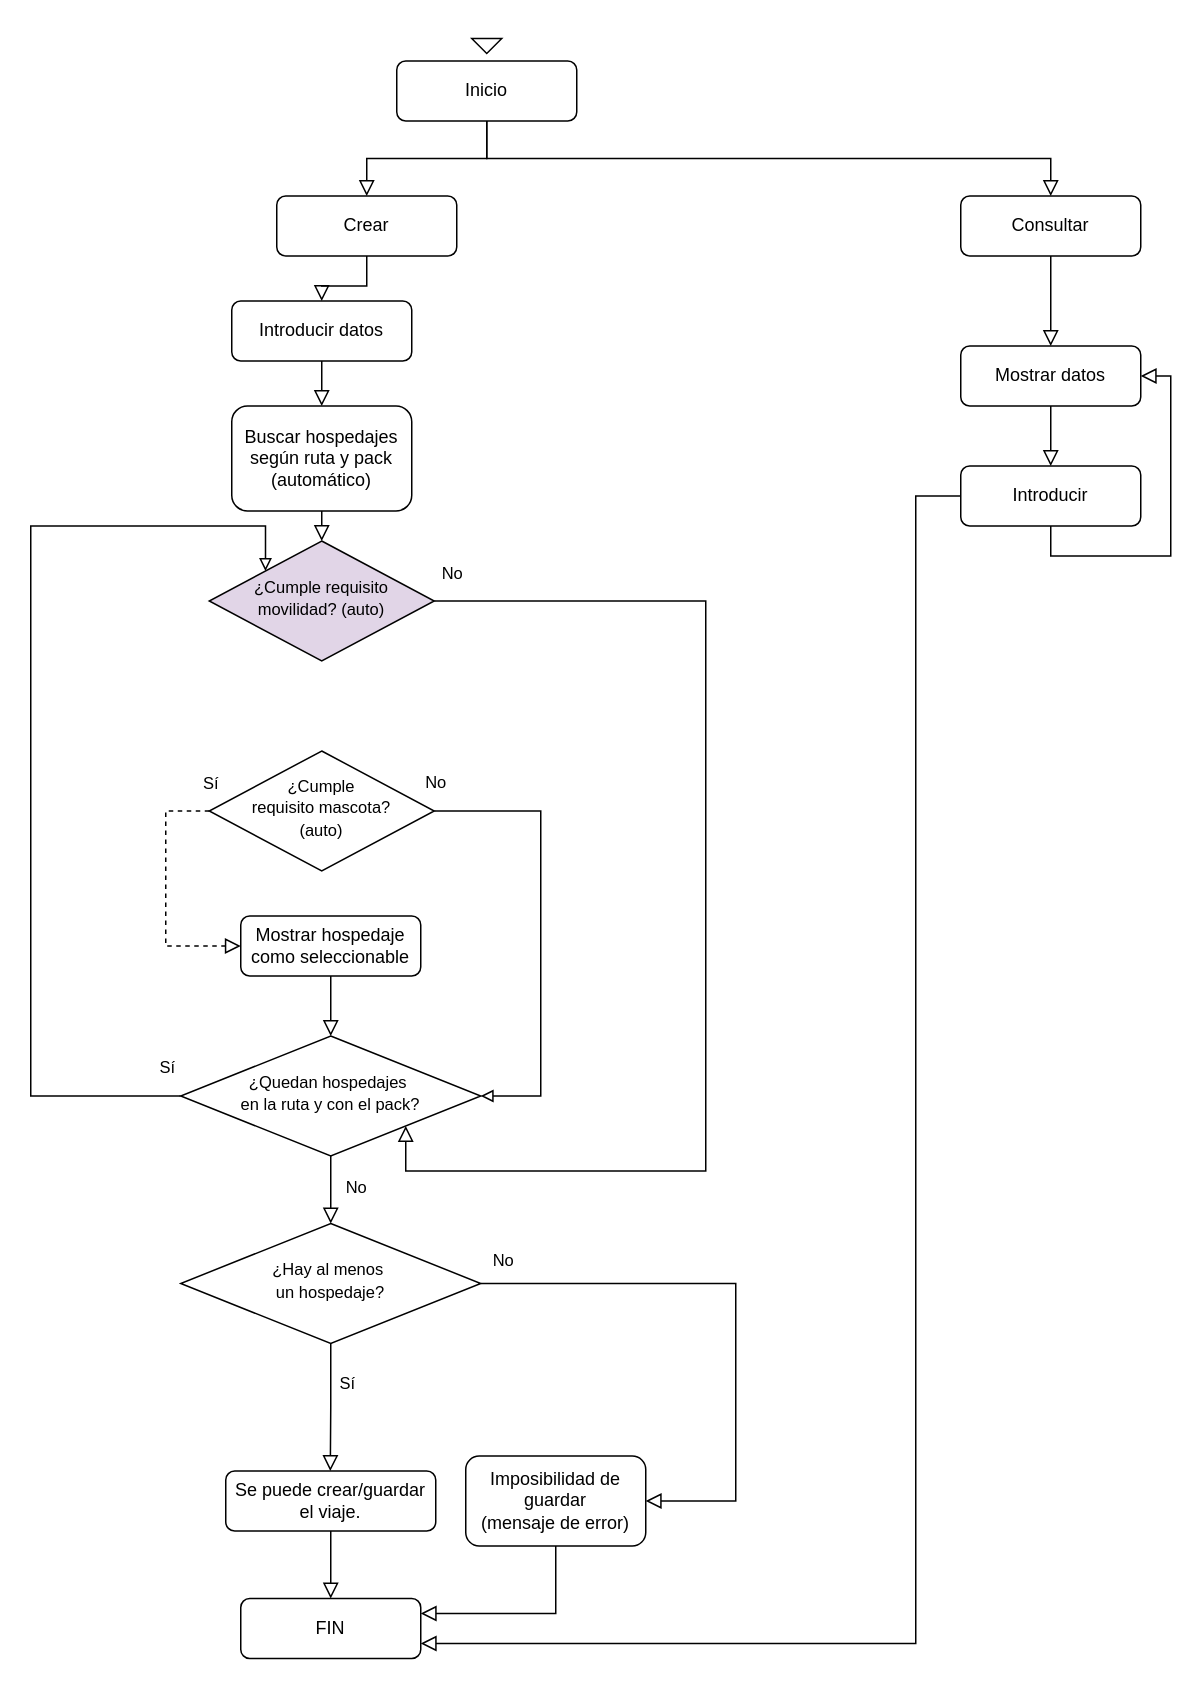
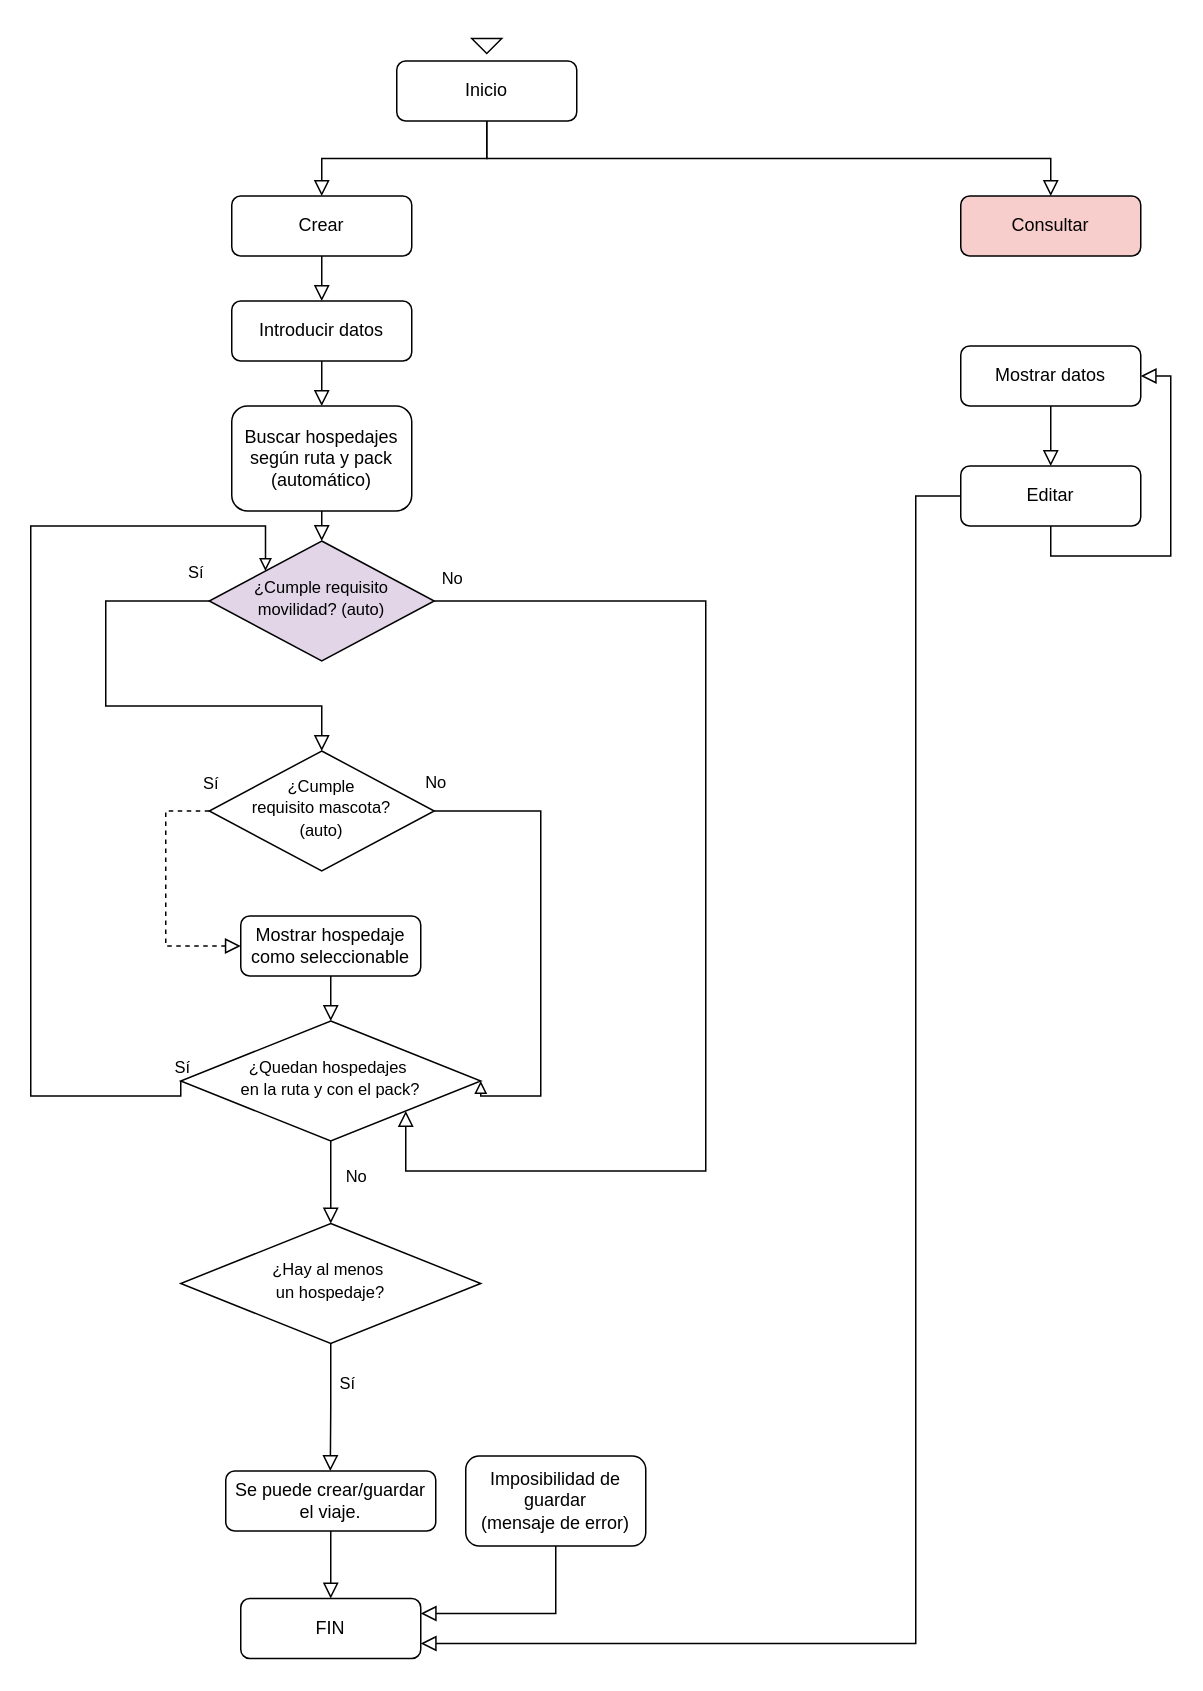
node "Crear": moved (367, 226) -> (322, 226)
node "Consultar": fillcolor #ffffff -> #f8cecc
edge "Consultar" -> "Mostrar datos": removed
node "Introducir": label "Introducir" -> "Editar"
edge "¿Cumple requisito movilidad? (auto)" -> "¿Cumple requisito mascota? (auto)": added, label "Sí"
node "¿Quedan hospedajes en la ruta y con el pack?": moved (331, 1096) -> (331, 1081)
edge "¿Hay al menos un hospedaje?" -> "Imposibilidad de guardar (mensaje de error)": removed, label "No"
